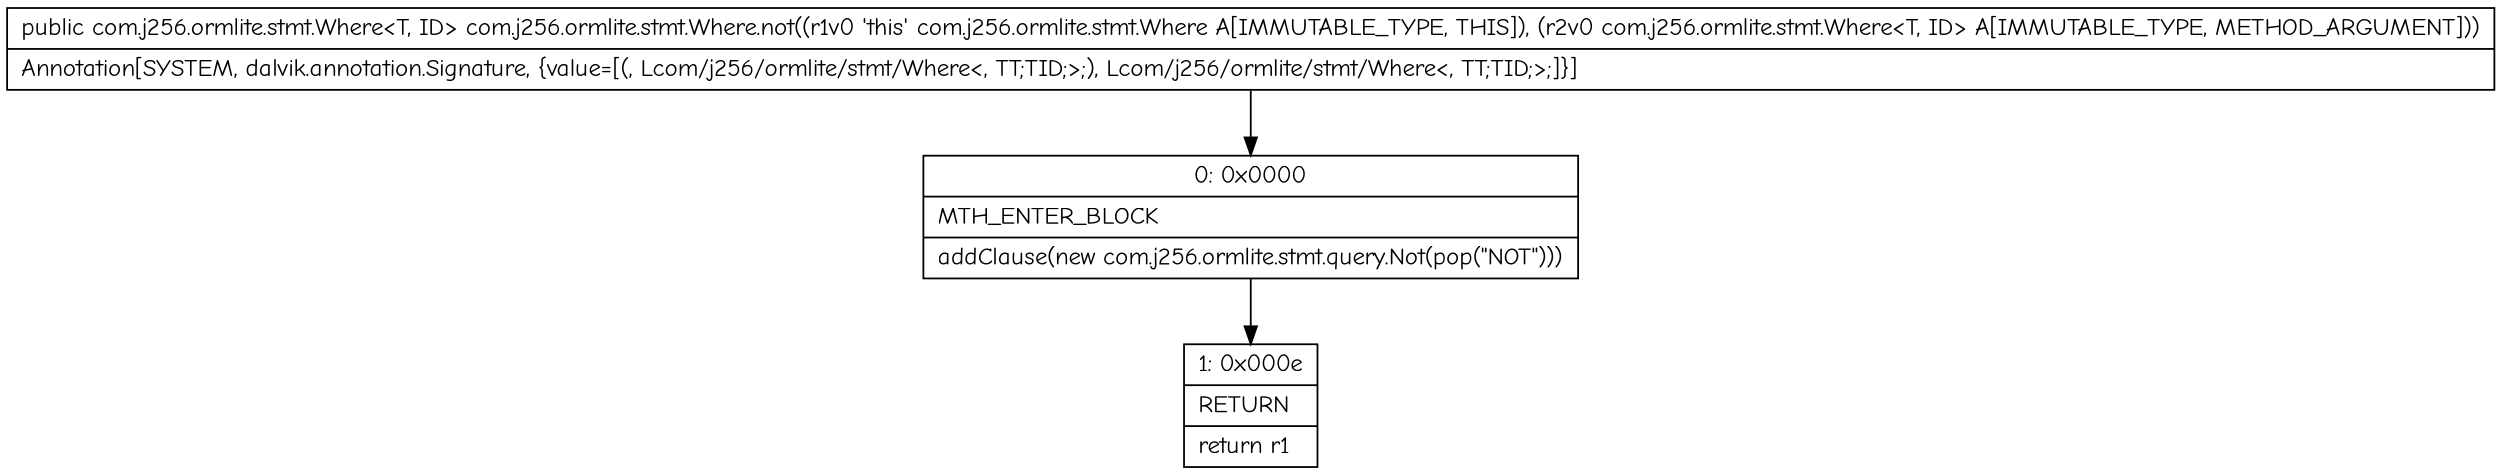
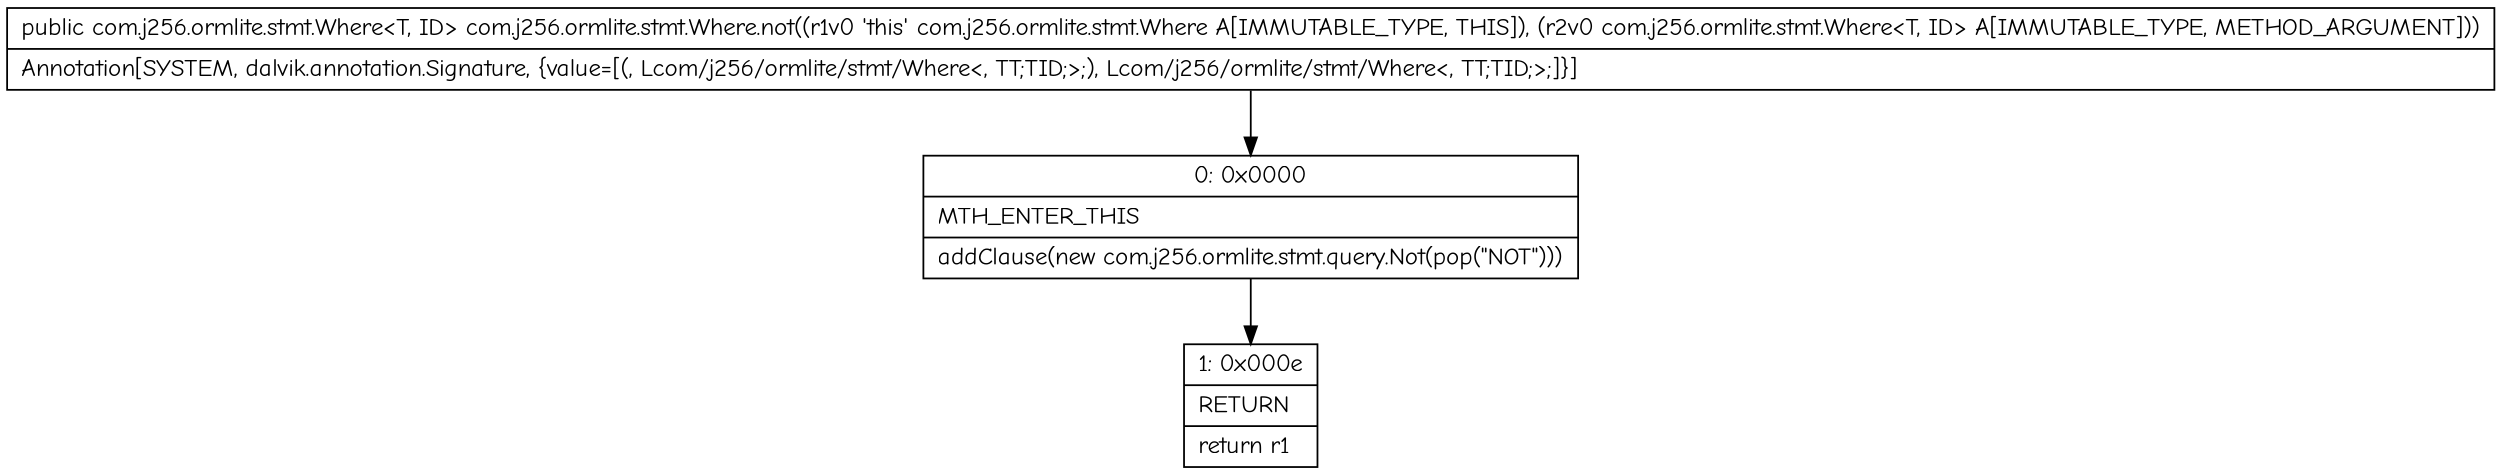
node "0: 0x0000": text "MTH_ENTER_BLOCK" -> "MTH_ENTER_THIS"
